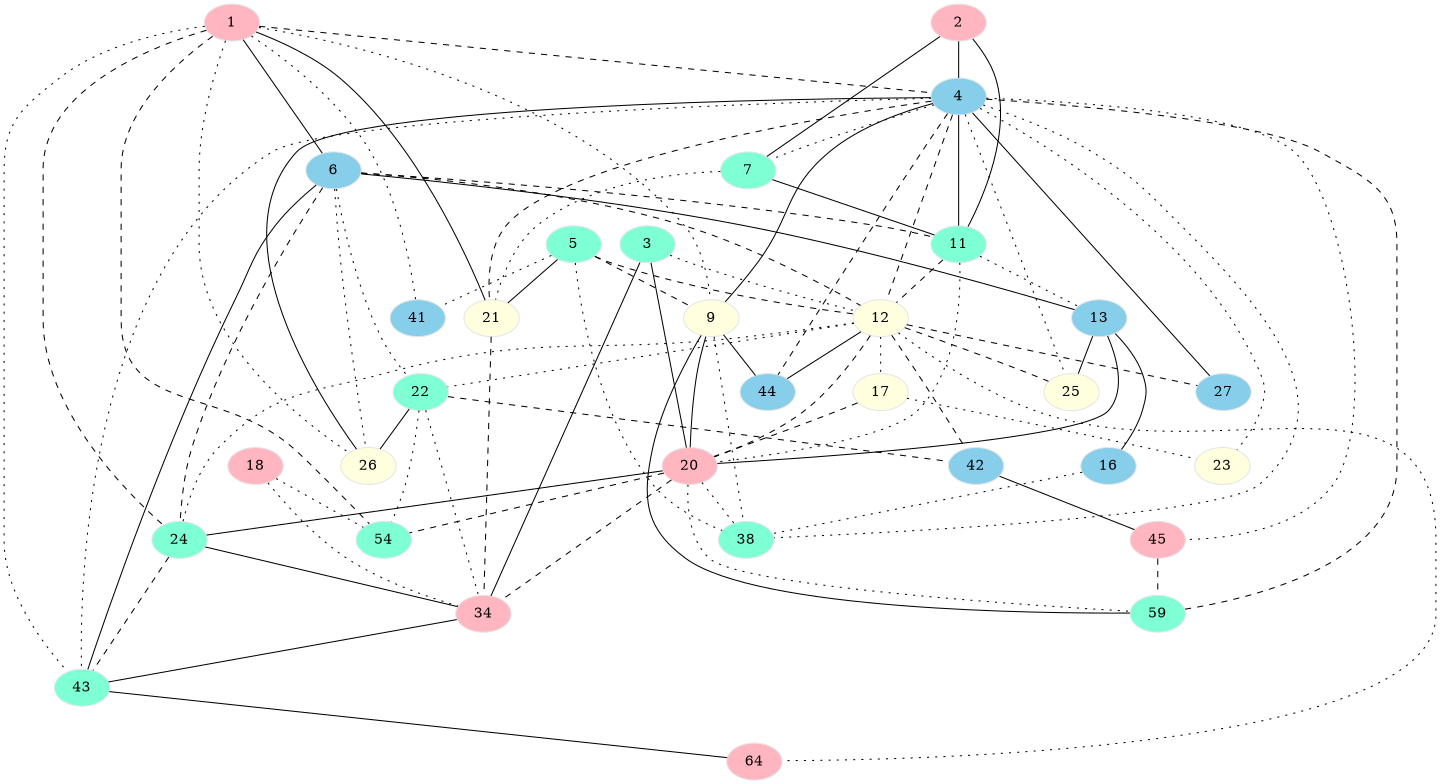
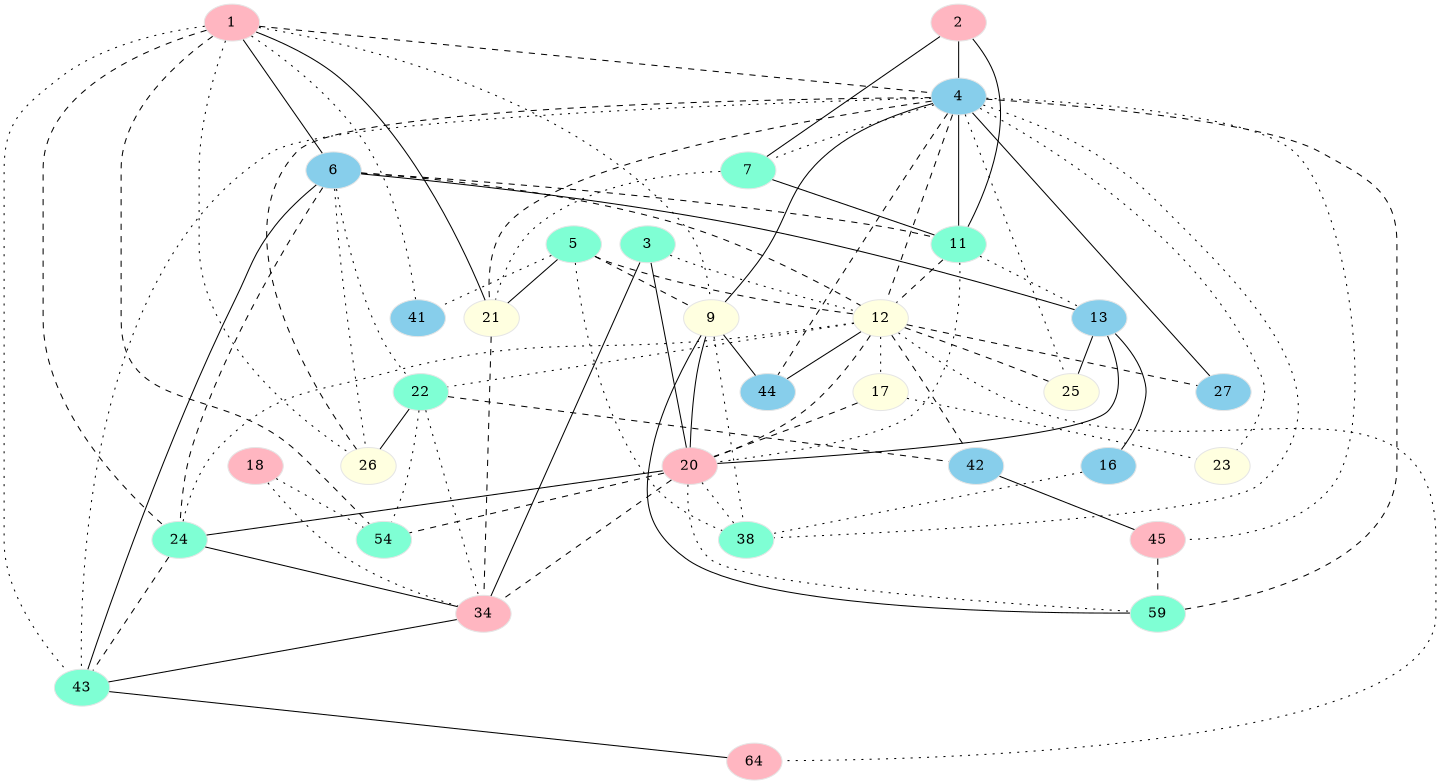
edge "4" -- "26": style solid -> dashed
